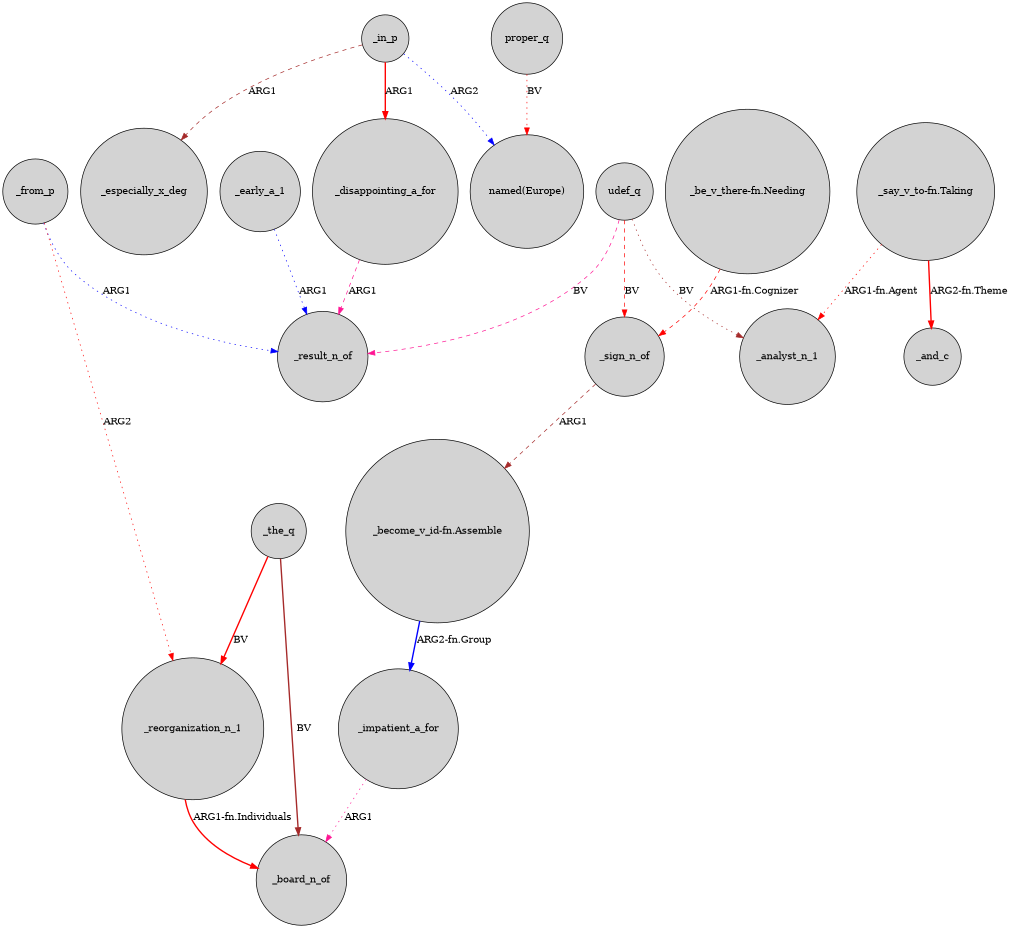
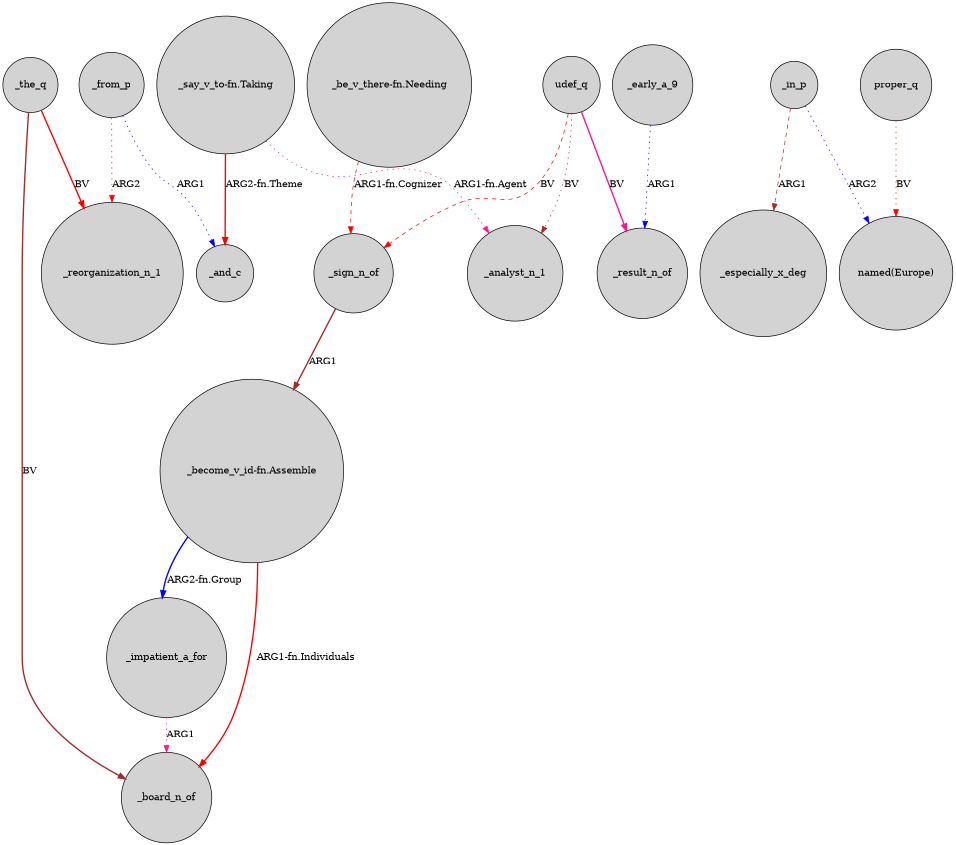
node "_early_a_1": label "_early_a_1" -> "_early_a_9"
node "_disappointing_a_for": removed
edge "_say_v_to-fn.Taking" -> "_analyst_n_1": color red -> deeppink
edge "_from_p" -> "_result_n_of": now "_from_p" -> "_and_c"
edge "udef_q" -> "_result_n_of": style dashed -> bold
edge "_sign_n_of" -> "_become_v_id-fn.Assemble": style dashed -> bold
edge "_reorganization_n_1" -> "_board_n_of": now "_become_v_id-fn.Assemble" -> "_board_n_of"
